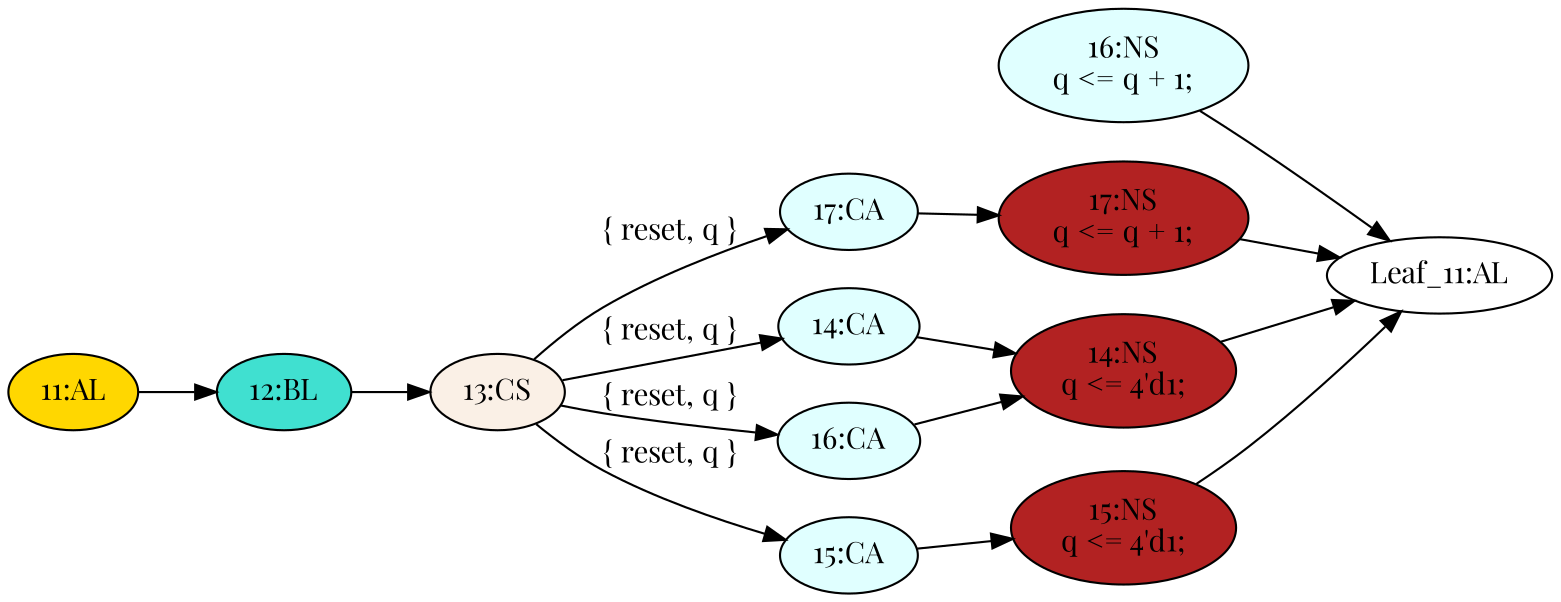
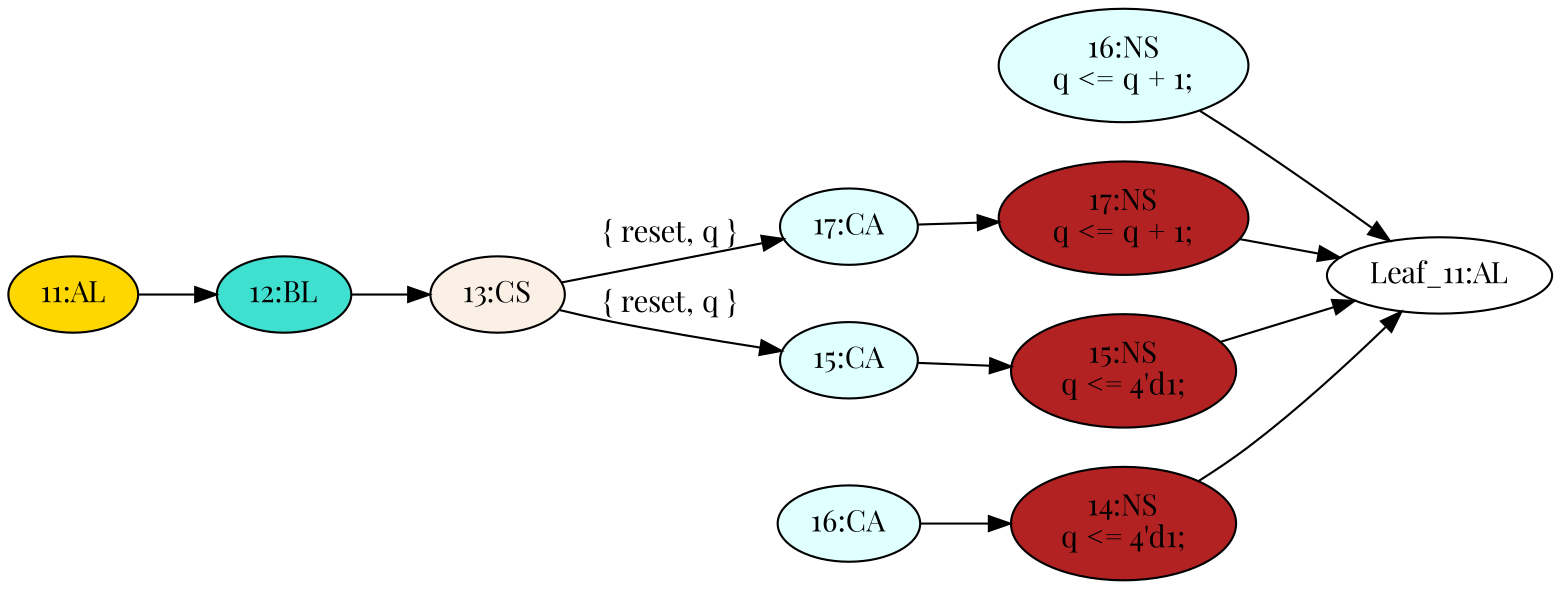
node "14:CA": removed
edge "13:CS" -> "16:CA": removed, label "{ reset, q }"
